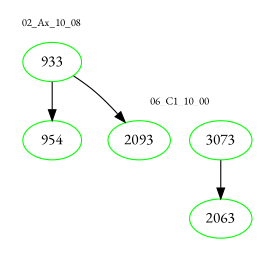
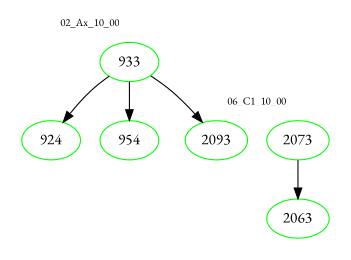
cluster "02_Ax_10_08": label "02_Ax_10_08" -> "02_Ax_10_00"
node "924": added
node "3073": label "3073" -> "2073"
